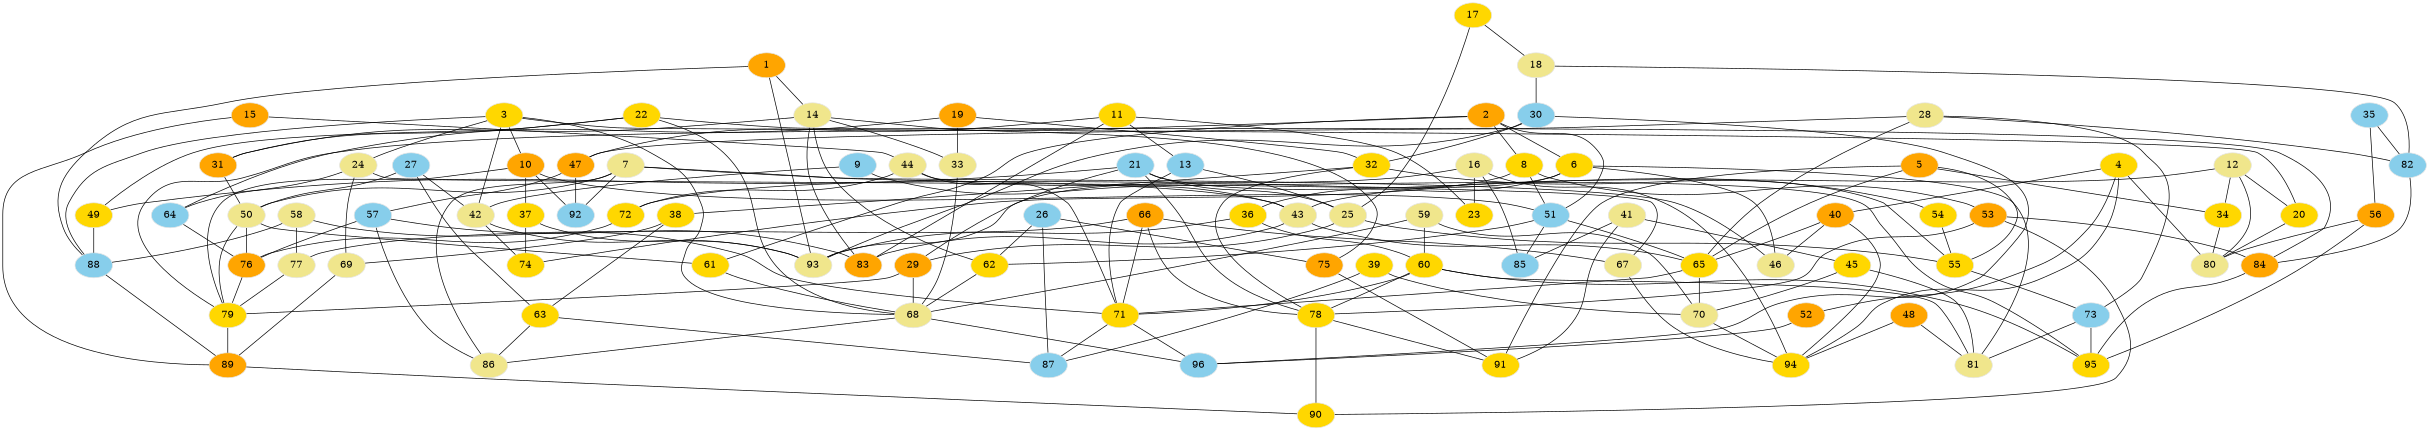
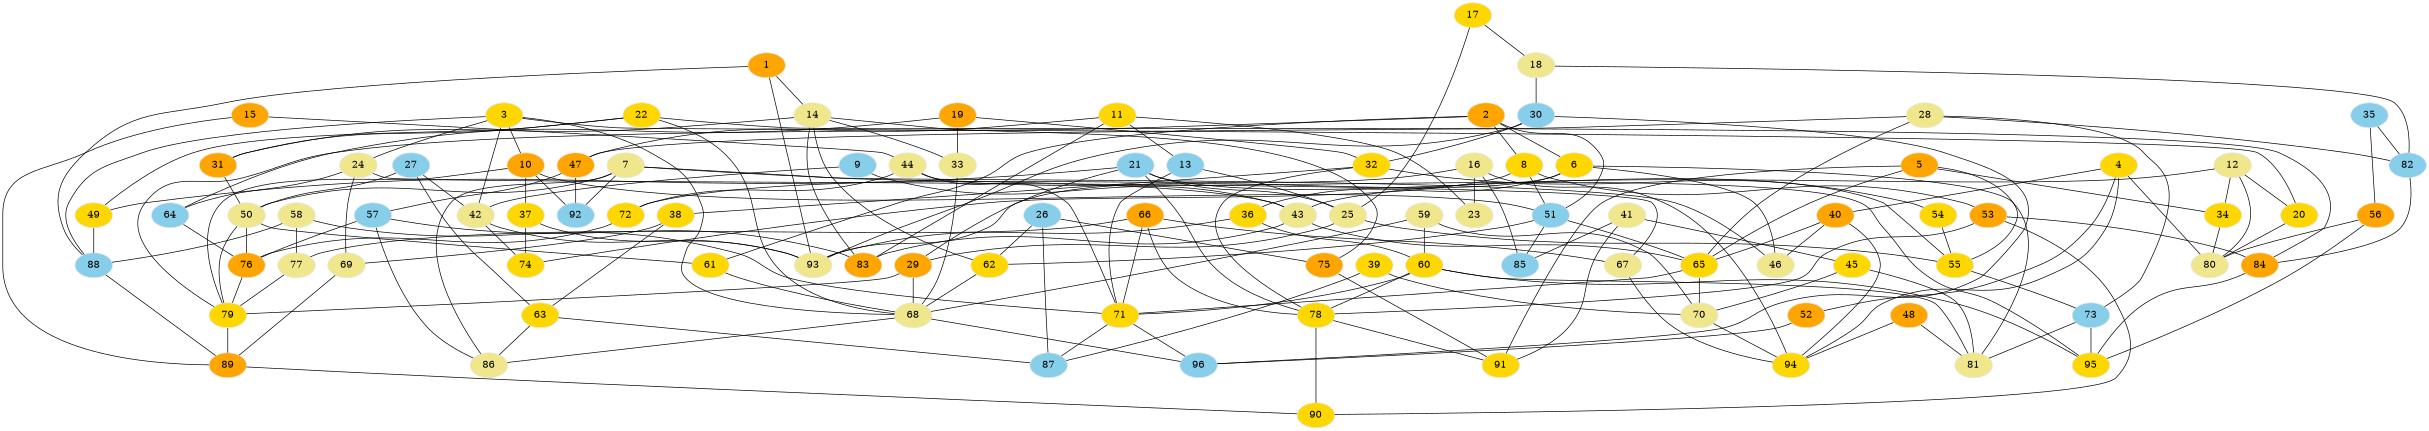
node "23": fillcolor gold -> khaki
